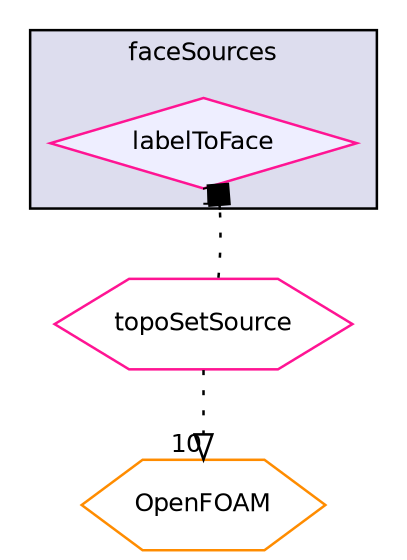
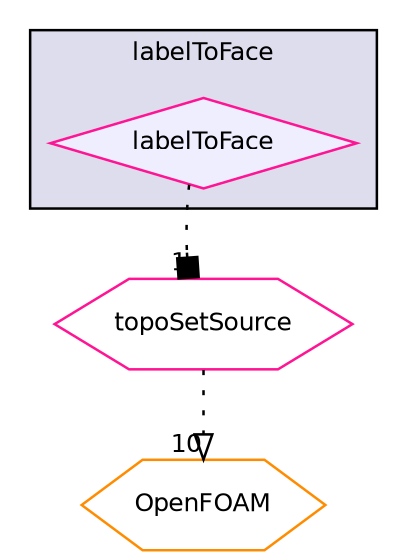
cluster "faceSources": label "faceSources" -> "labelToFace"
edge "topoSetSource" -> "labelToFace": reversed
